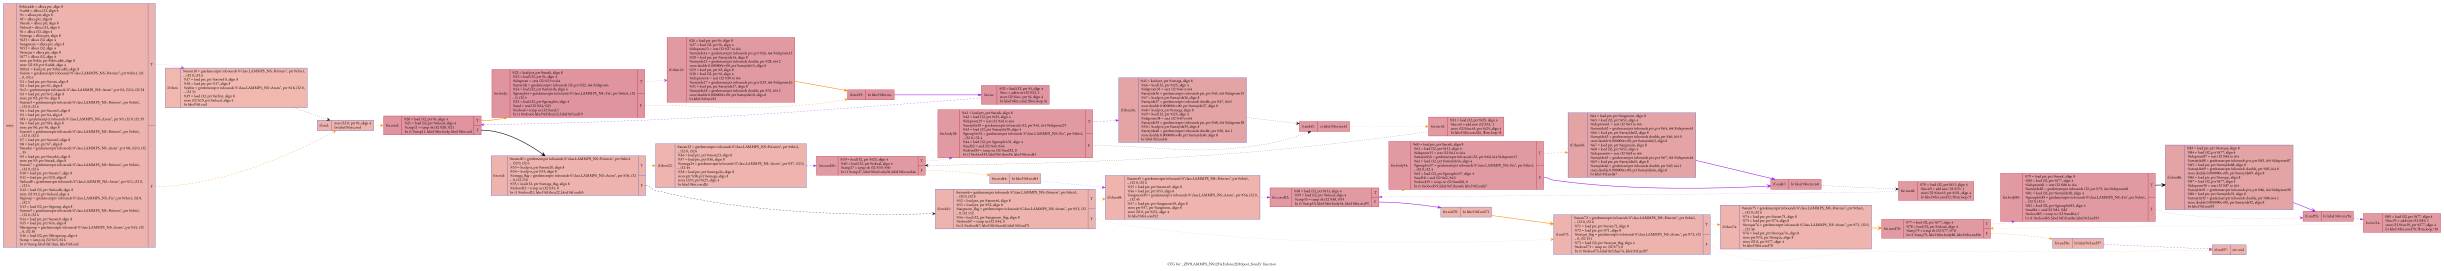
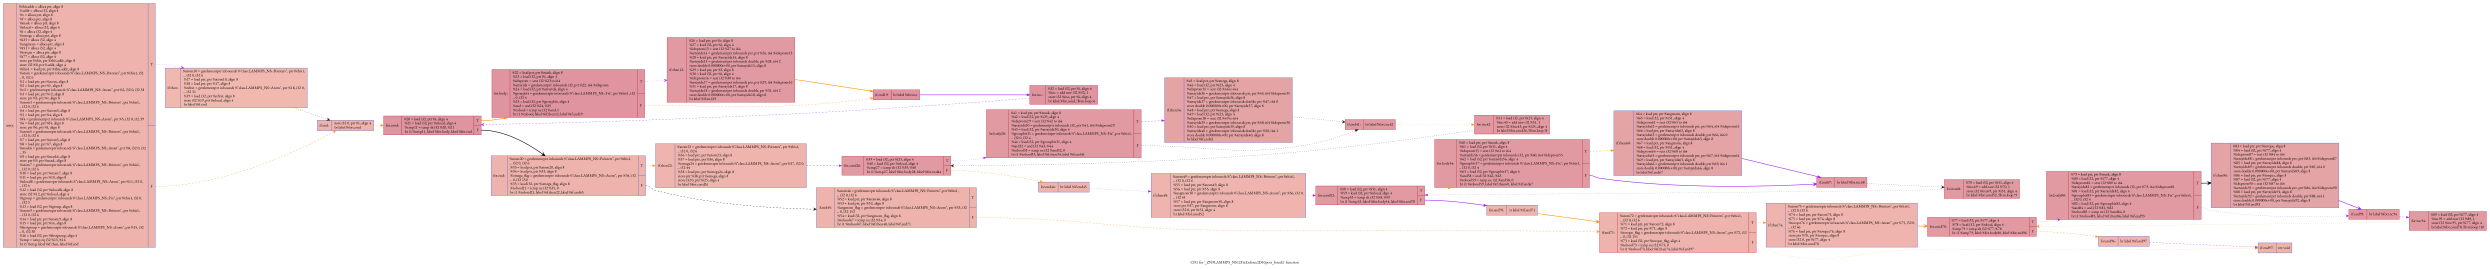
edge "if.end45:" -> "if.then48:": removed
node "if.end71:": color #3d50c3ff -> #b70d28ff
edge "if.end45:" -> "if.end71:": style dotted -> dashed
